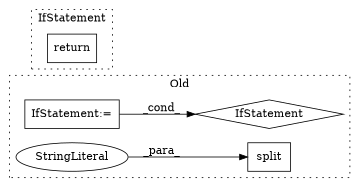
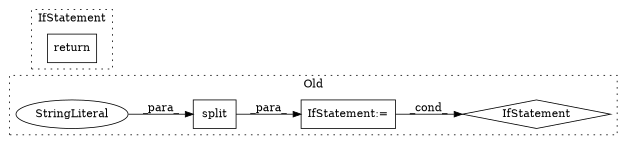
edge "split" -> "IfStatement:=": added, label "_para_"
